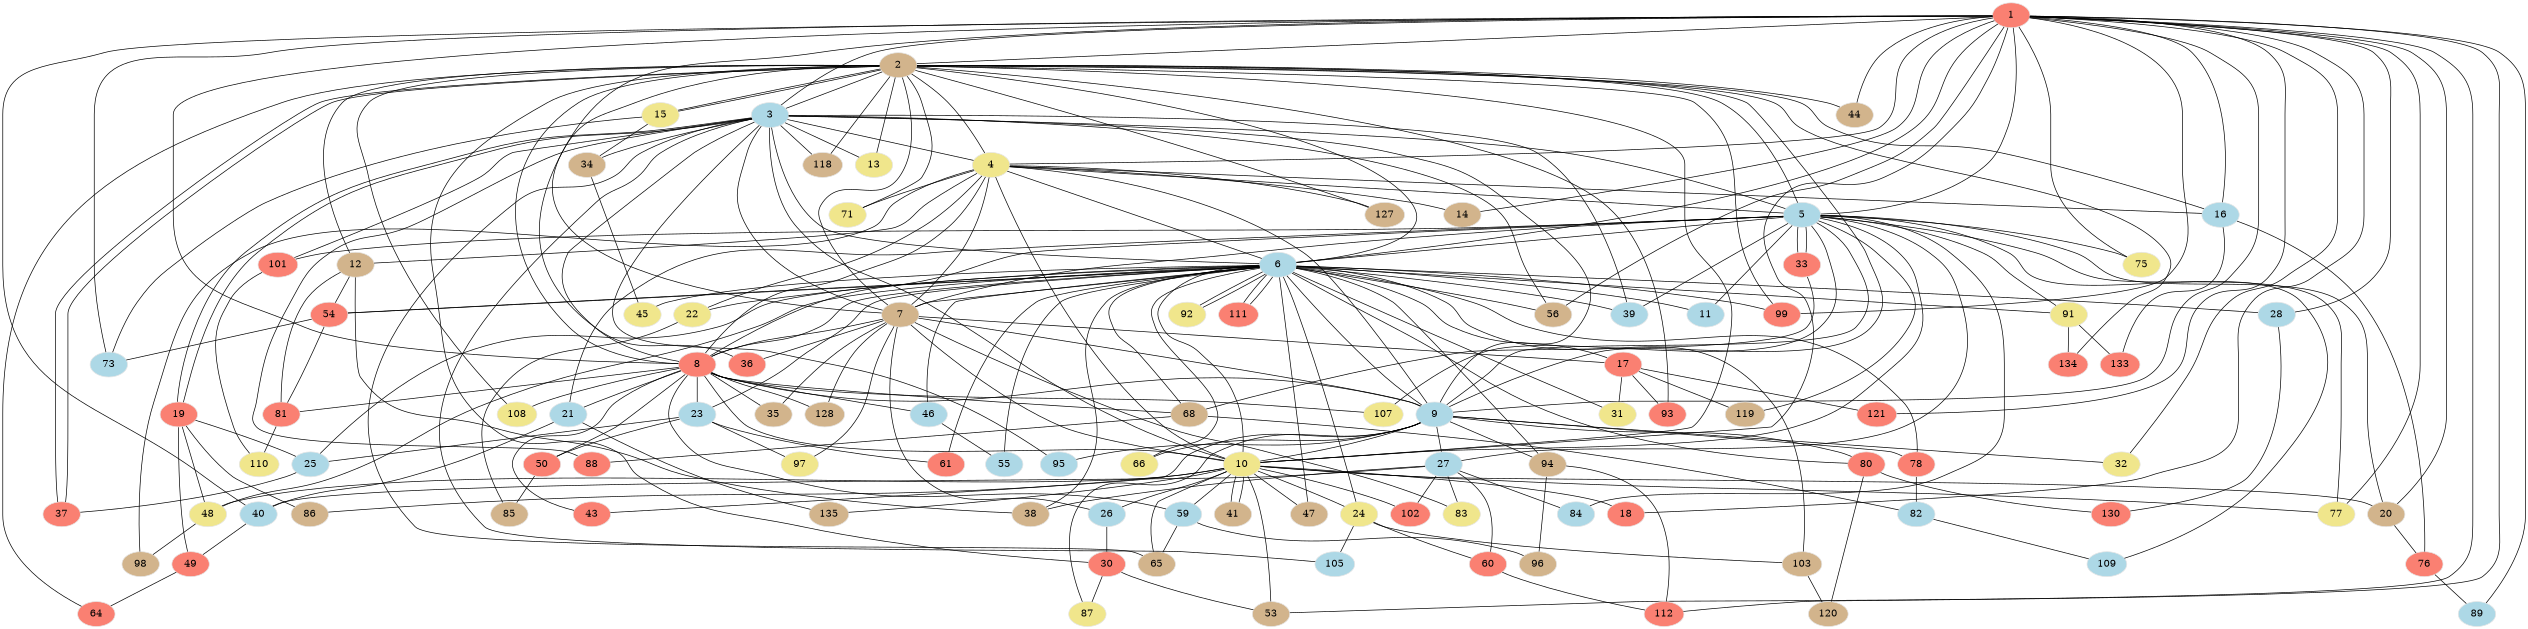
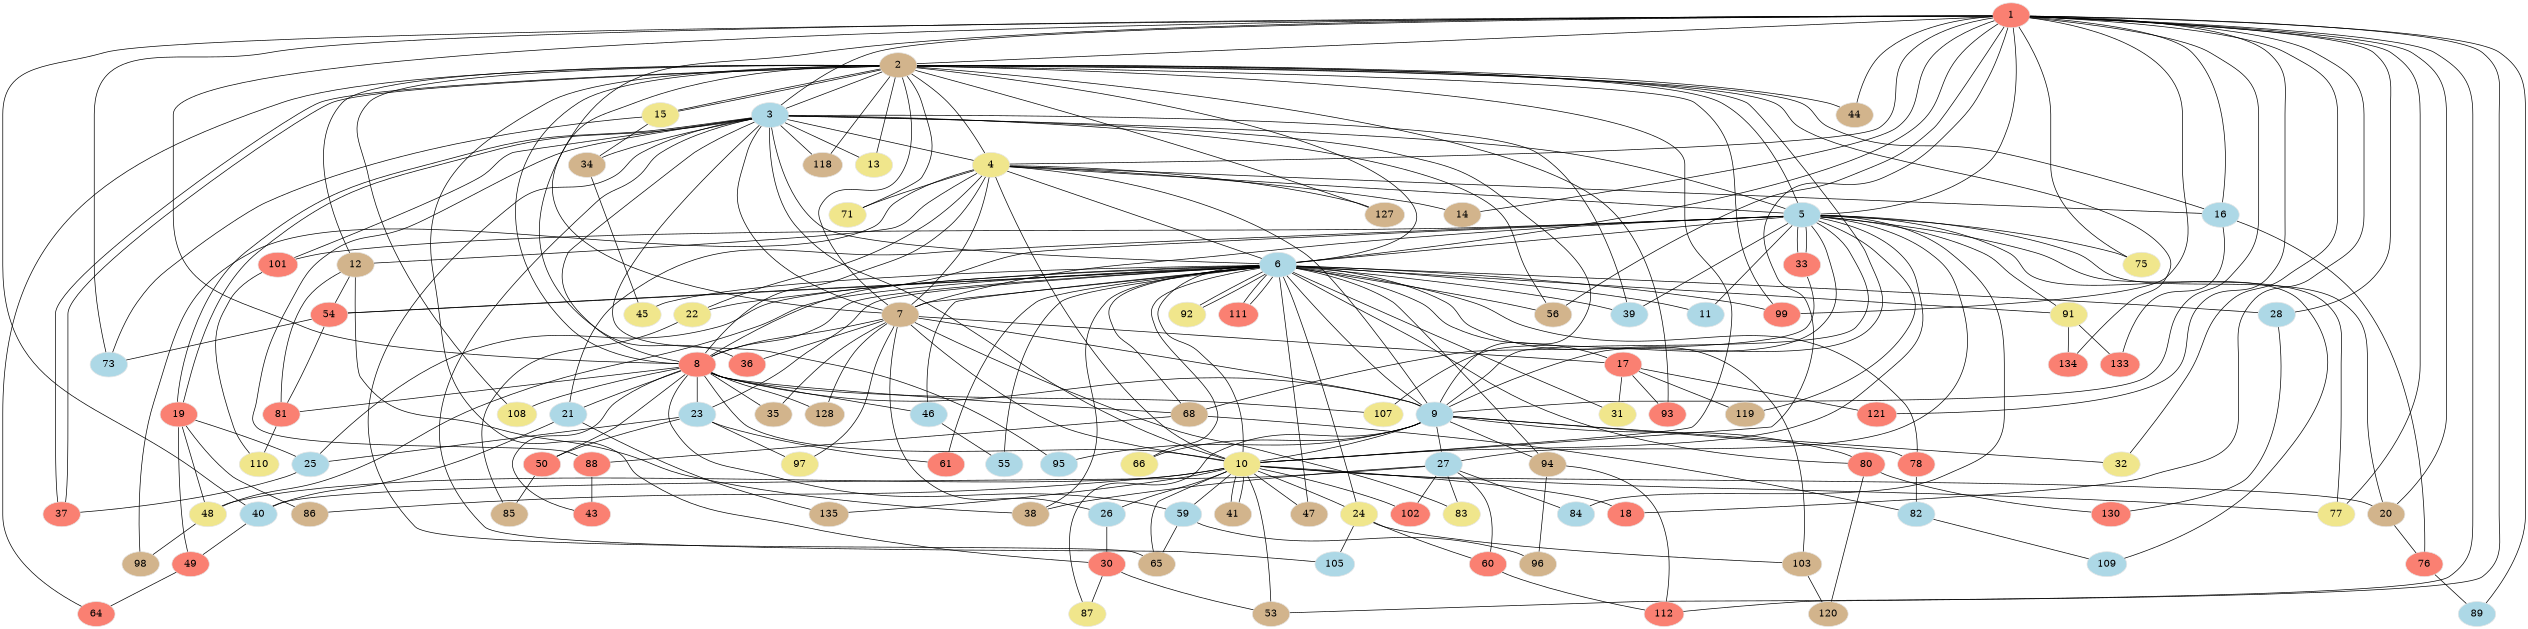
edge "9" -- "43": now "88" -- "43"
